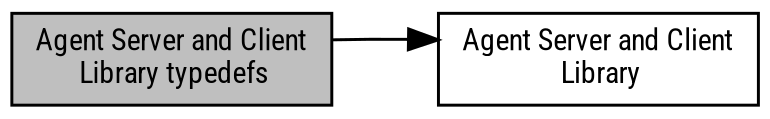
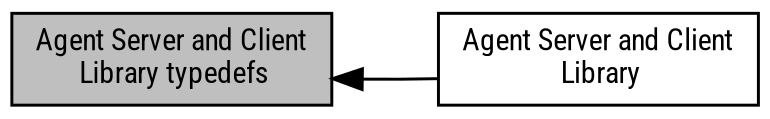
edge "Agent Server and Client Library typedefs" -> "Agent Server and Client Library": reversed
